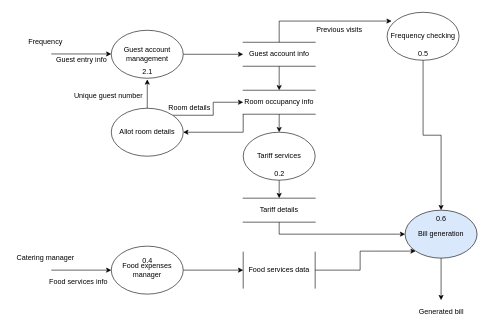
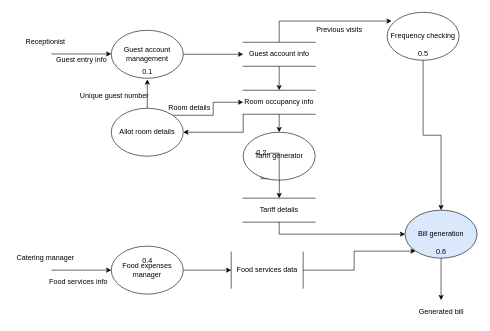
node "Frequency": label "Frequency" -> "Receptionist"
node "2.1": label "2.1" -> "0.1"
node "Unique guest number": moved (108, 96) -> (114, 96)
node "Tariff services": label "Tariff services" -> "Tariff generator"
node "0.2": moved (279, 174) -> (261, 153)
node "0.6": moved (441, 219) -> (441, 252)
node "Food services data": moved (279, 270) -> (267, 270)
